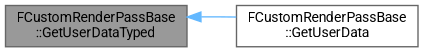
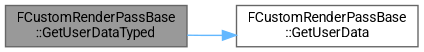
edge "FCustomRenderPassBase ::GetUserData" -> "FCustomRenderPassBase ::GetUserDataTyped": reversed
